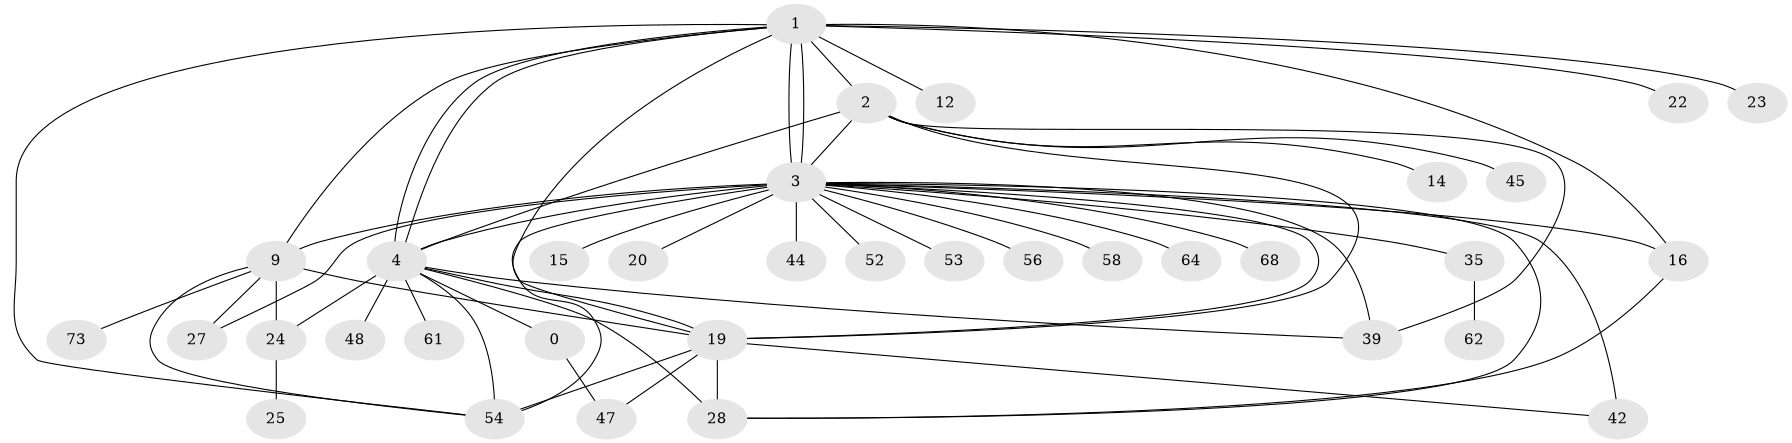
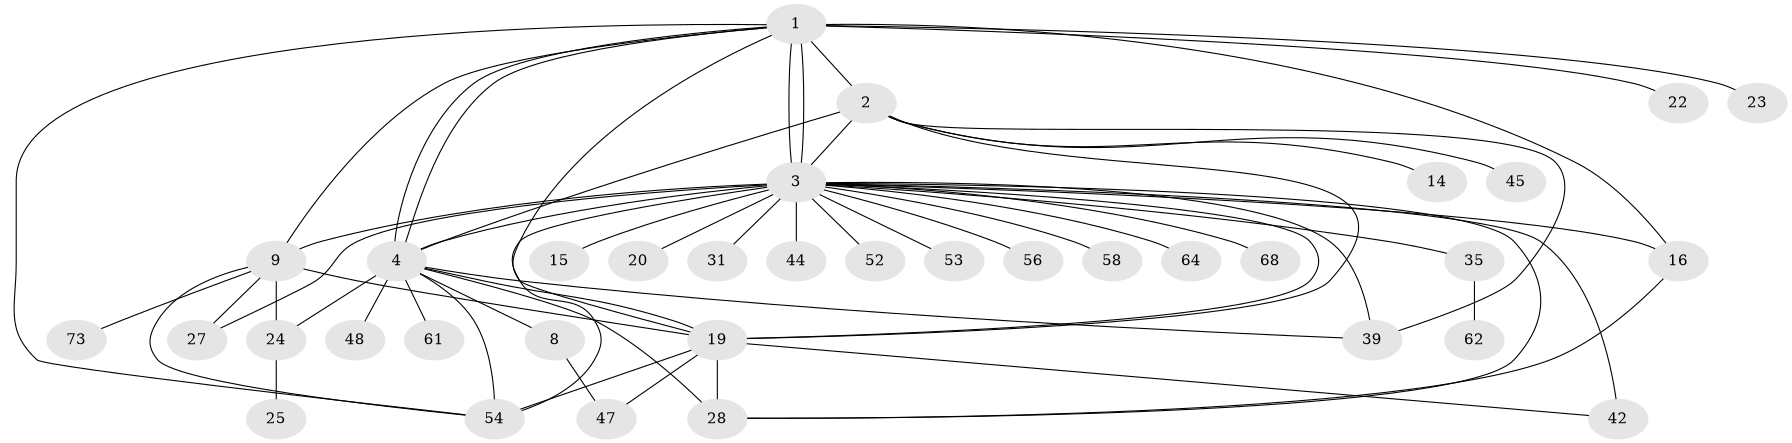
node "12": removed
node "31": added
node "0": label "0" -> "8"
